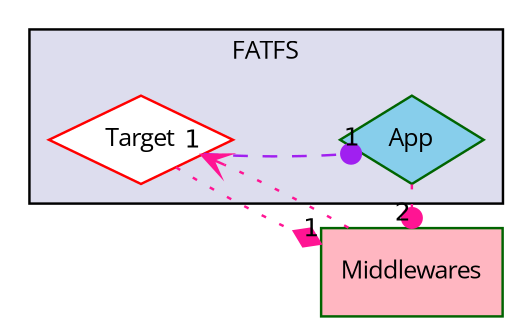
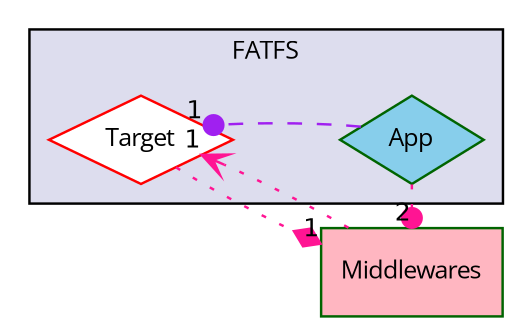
edge "Target" -> "App": reversed
